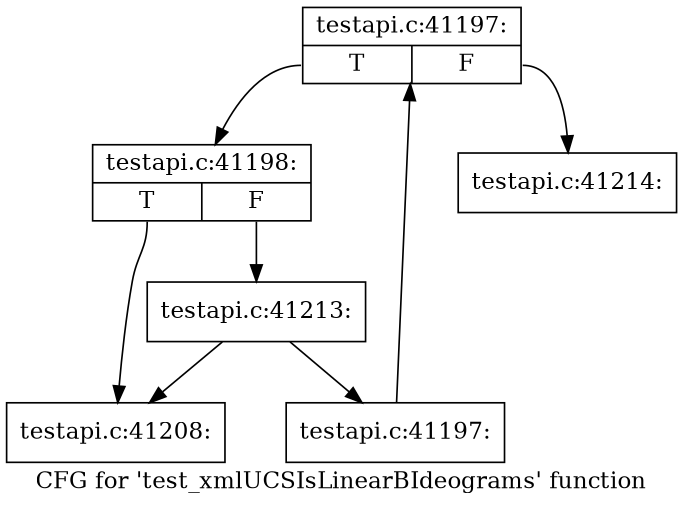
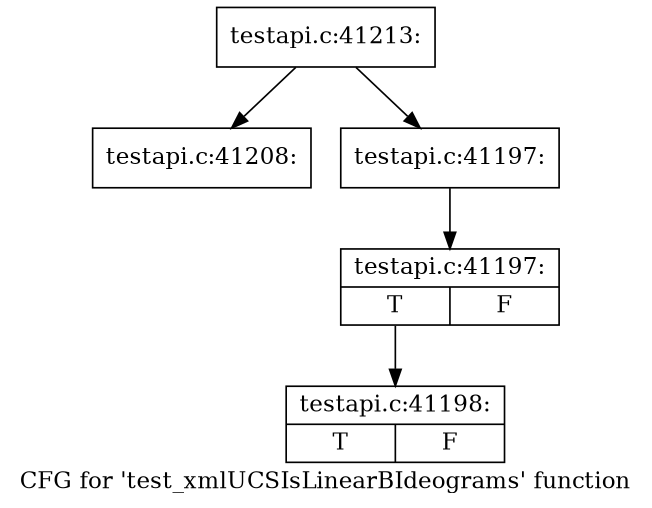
node "testapi.c:41214:": removed
edge "testapi.c:41198:" -> "testapi.c:41213:": removed
edge "testapi.c:41198:" -> "testapi.c:41208:": removed
